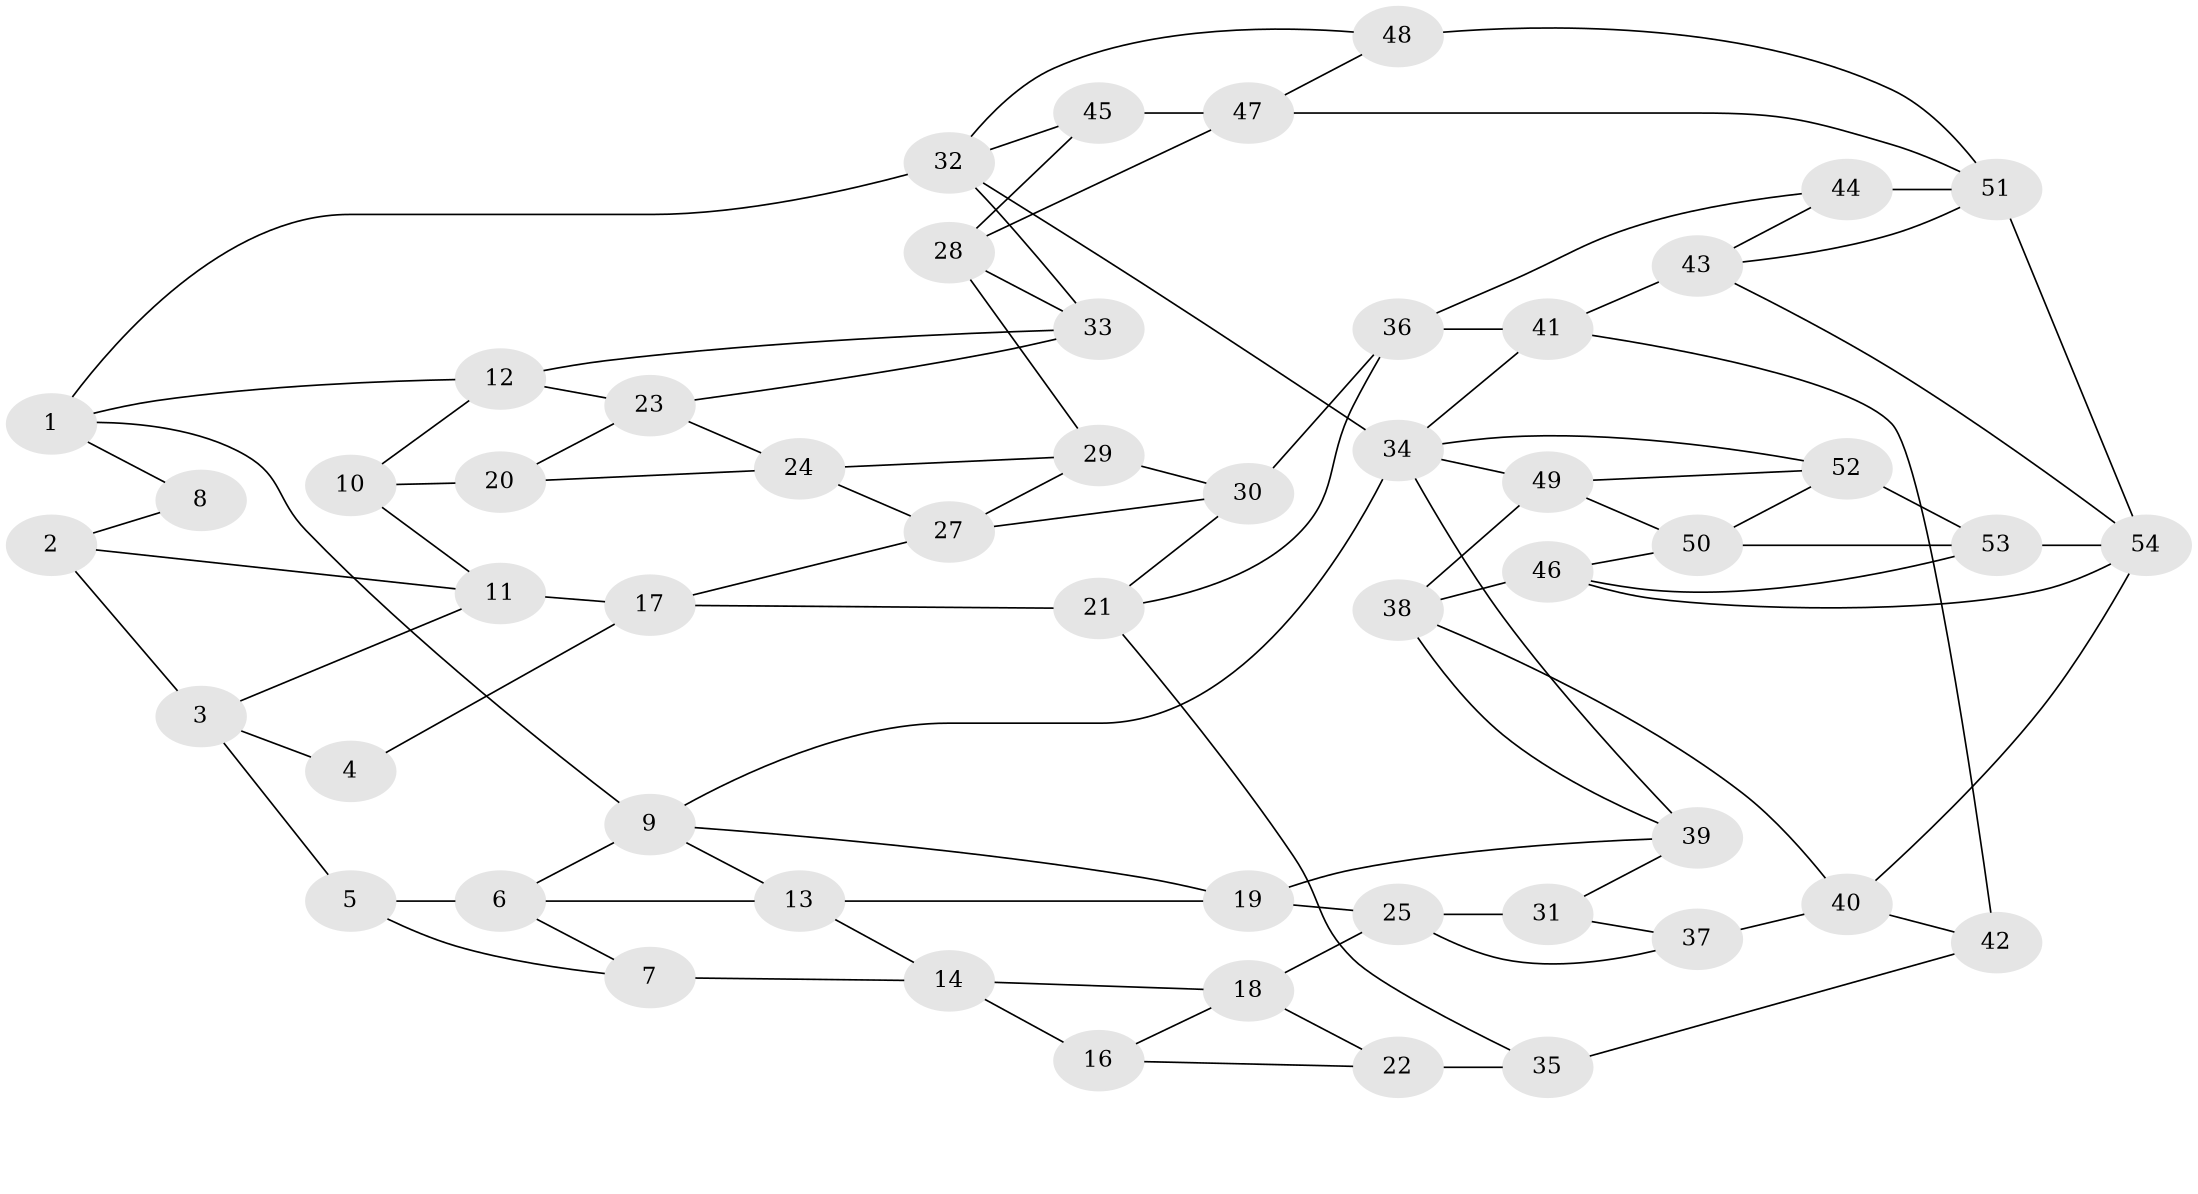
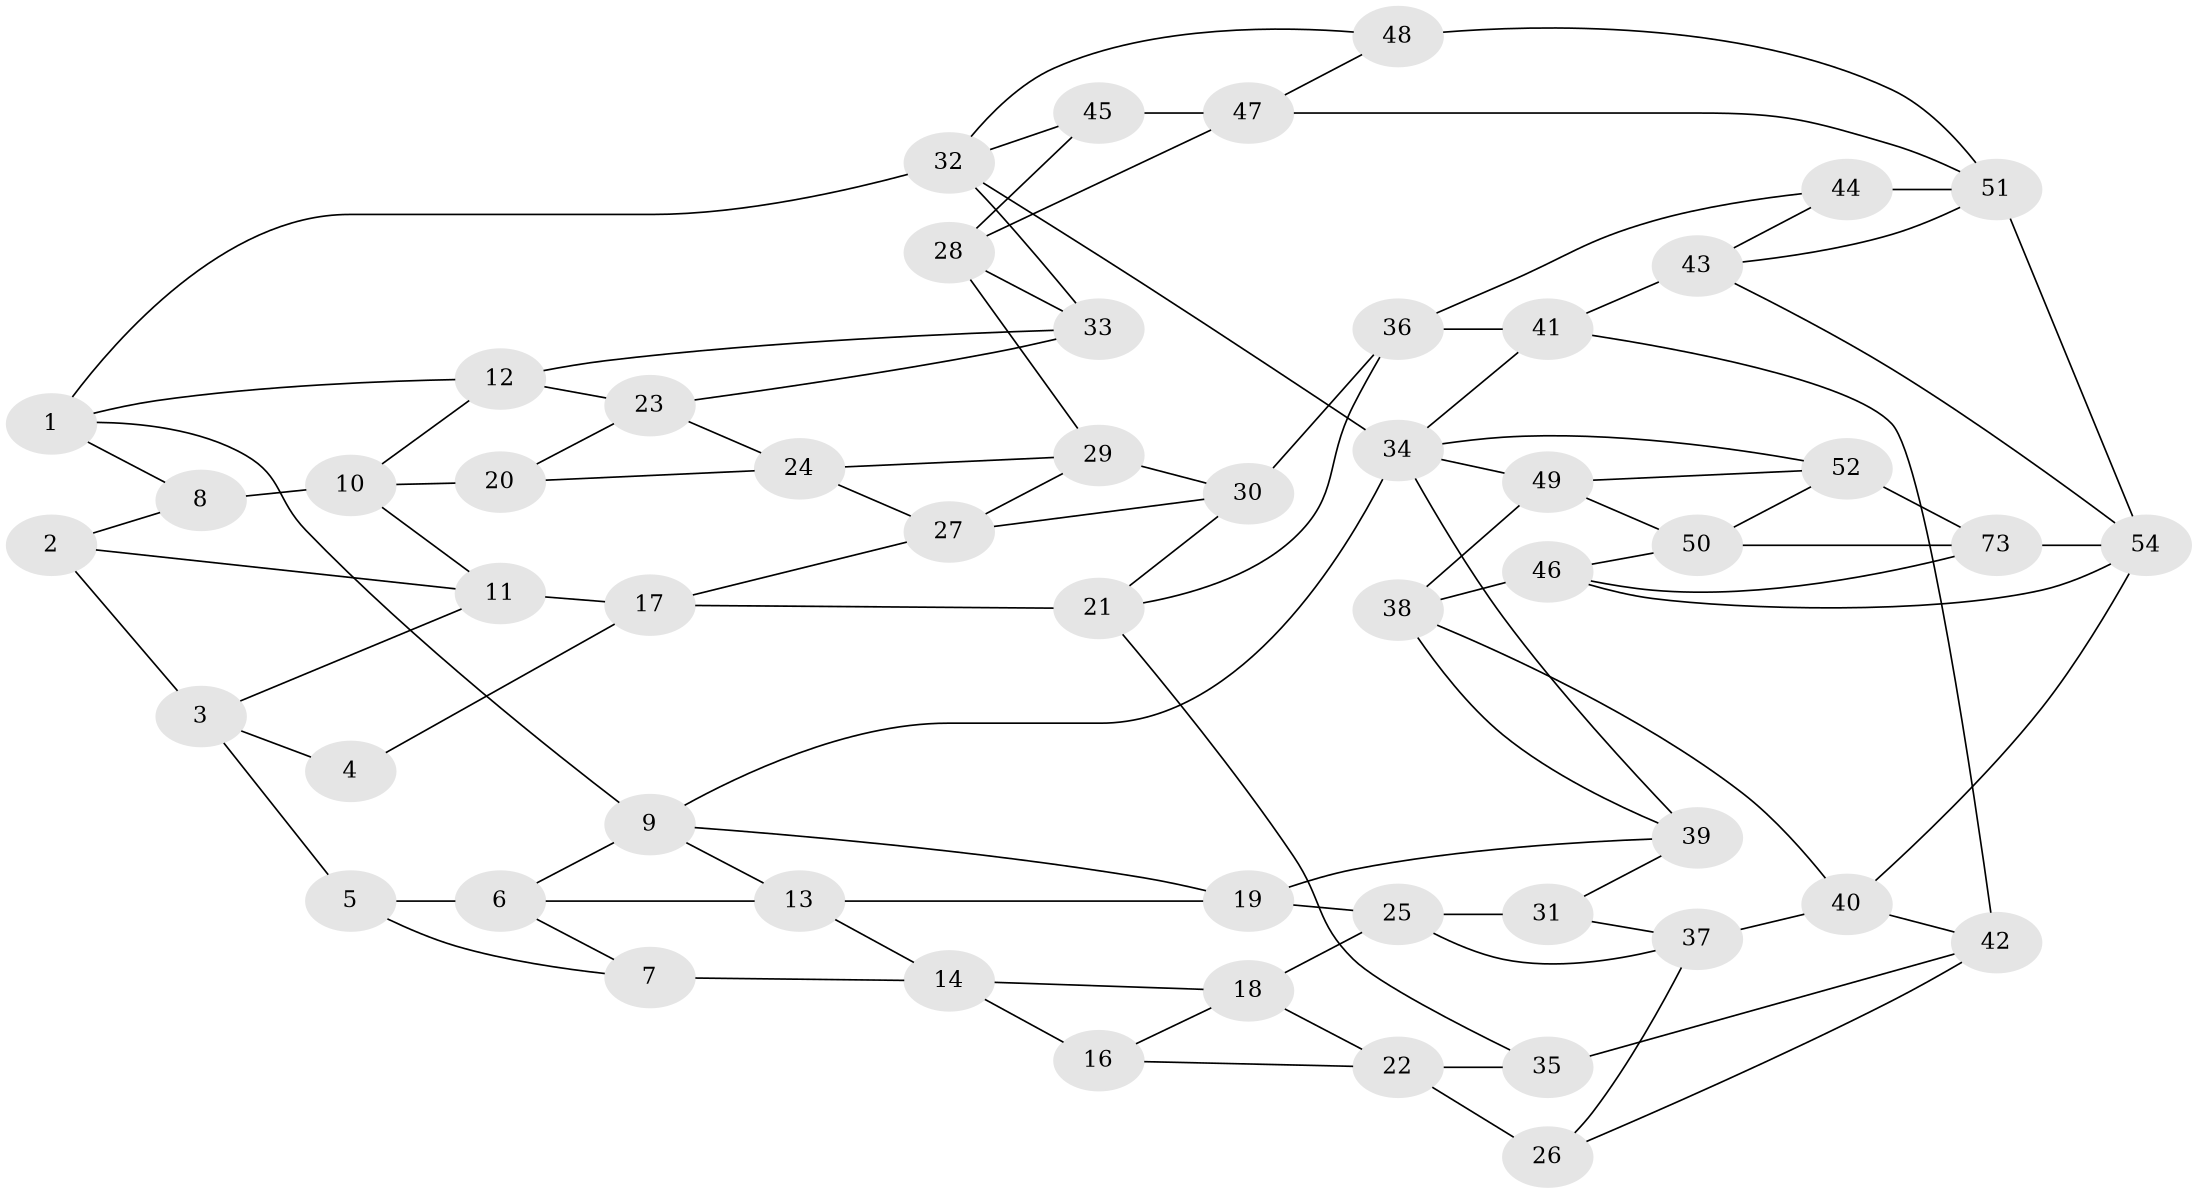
edge "10" -- "8": added
node "53": label "53" -> "73"
node "26": added
